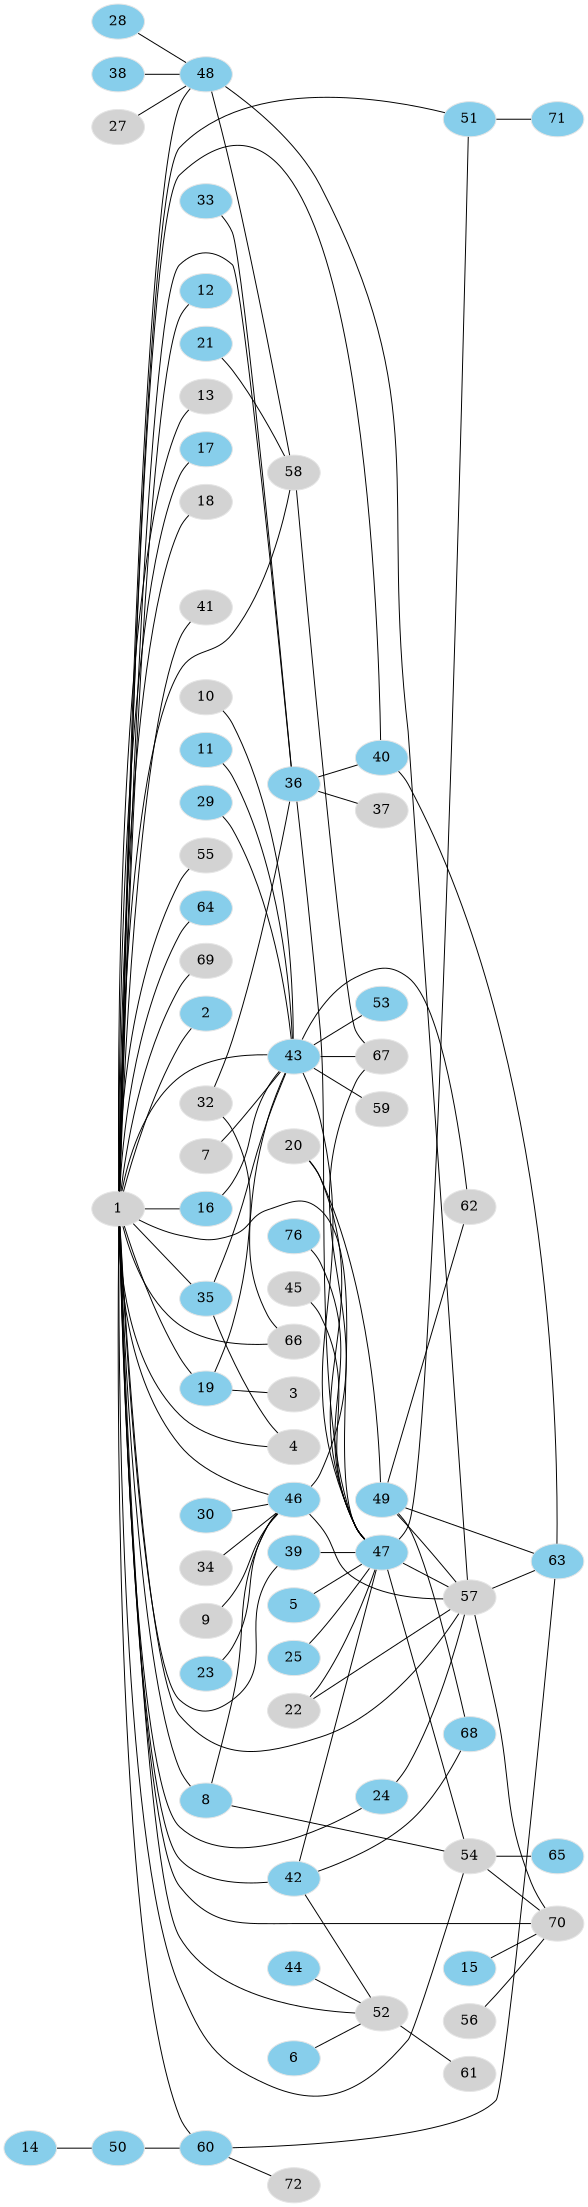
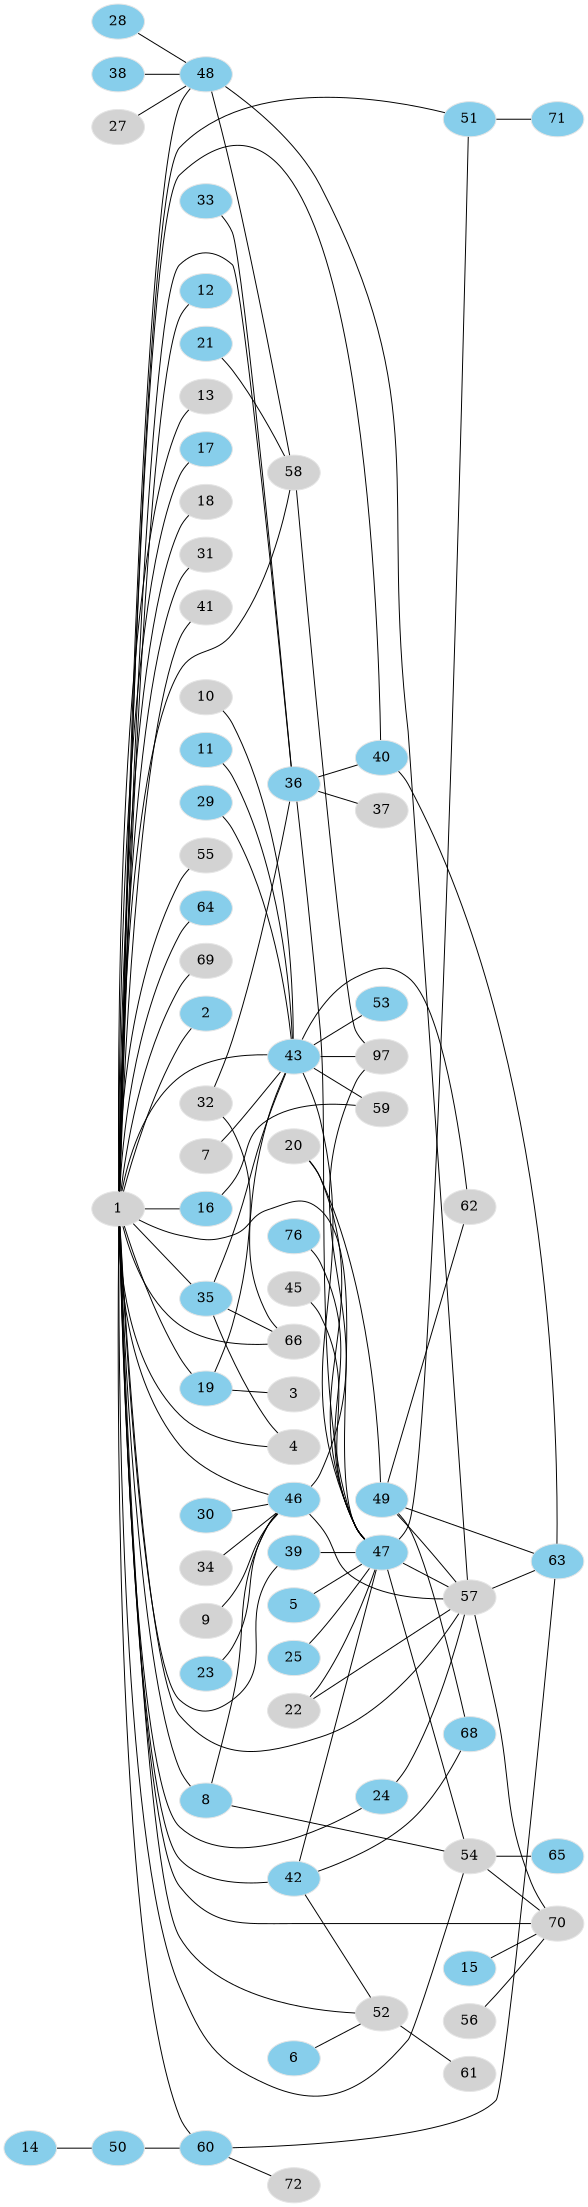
node "31": added
node "67": label "67" -> "97"
edge "43" -- "16": now "59" -- "16"
edge "35" -- "66": added
node "44": removed
